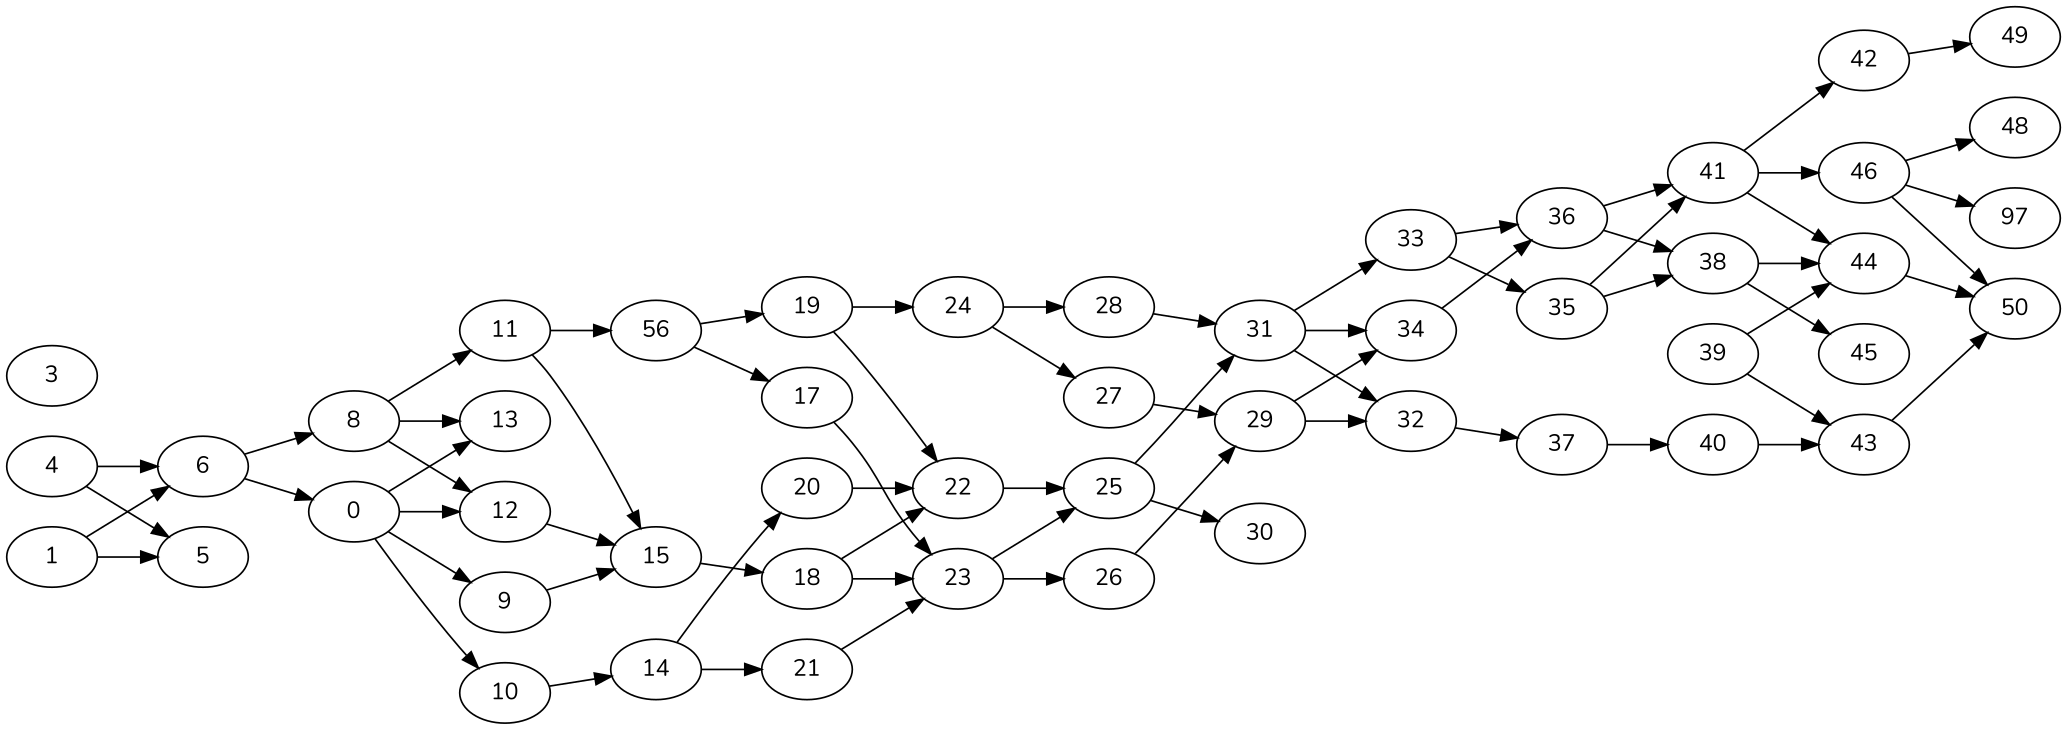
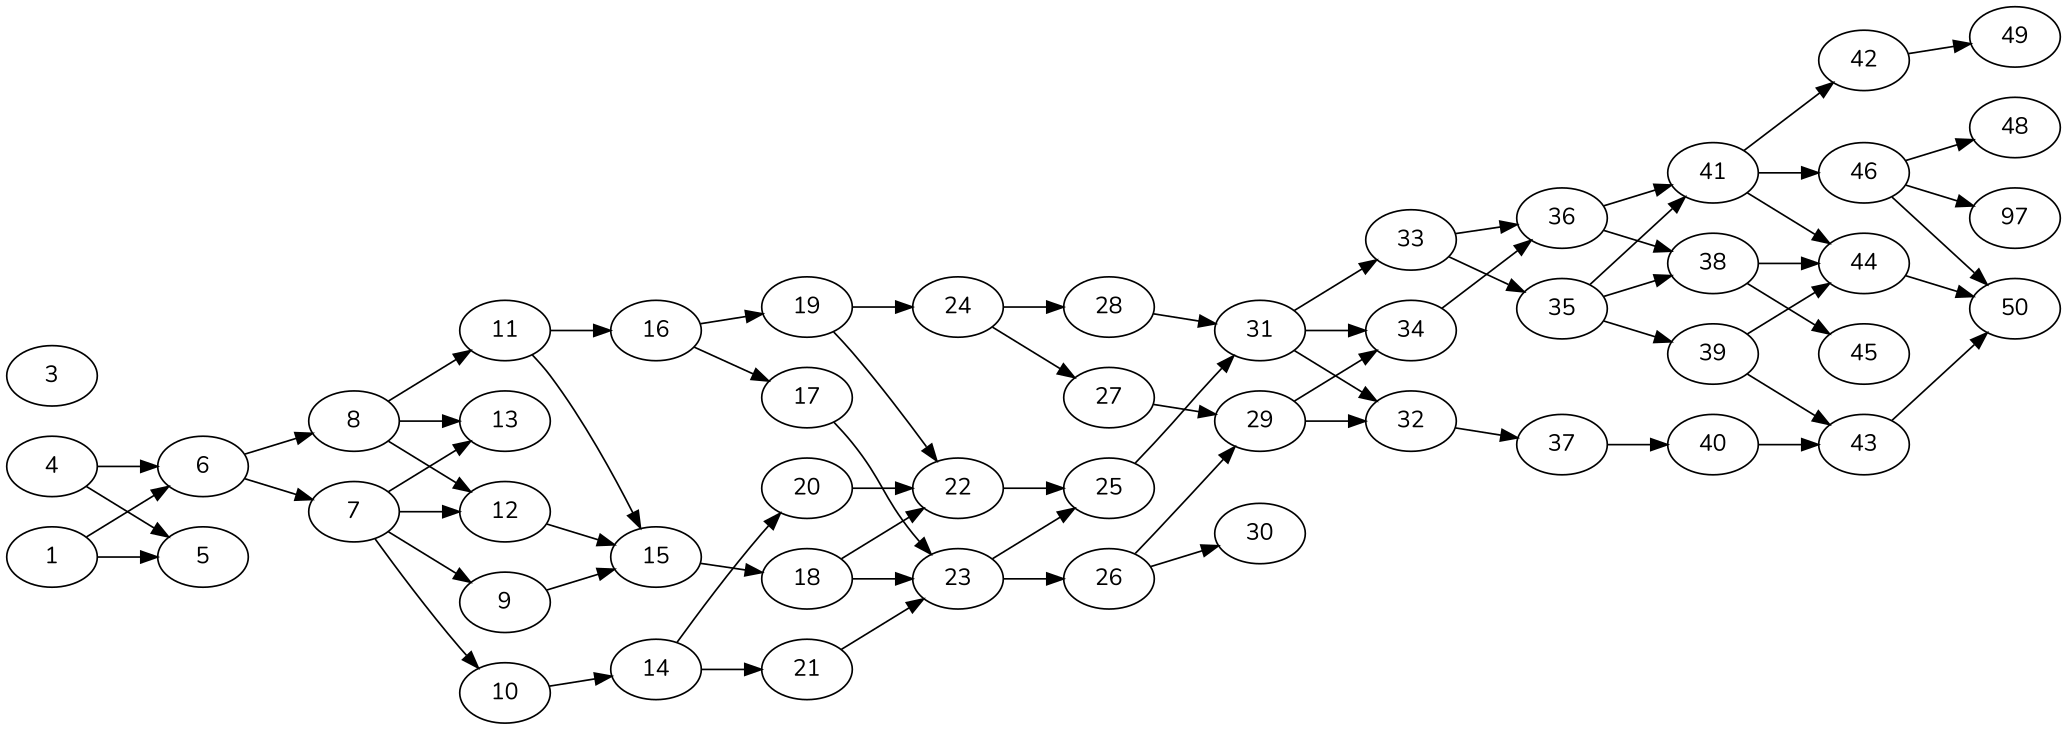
edge "35" -> "39": added
node "56": label "56" -> "16"
edge "25" -> "30": now "26" -> "30"
node "0": label "0" -> "7"
